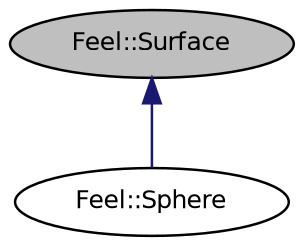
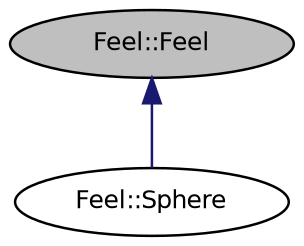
node "Feel::Surface": label "Feel::Surface" -> "Feel::Feel"
